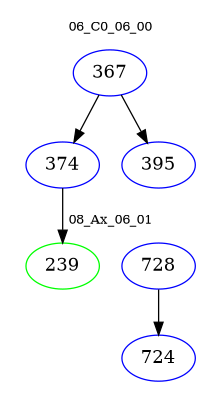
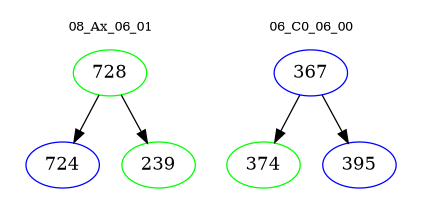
node "374": color blue -> green
edge "374" -> "239": now "728" -> "239"
node "728": color blue -> green
